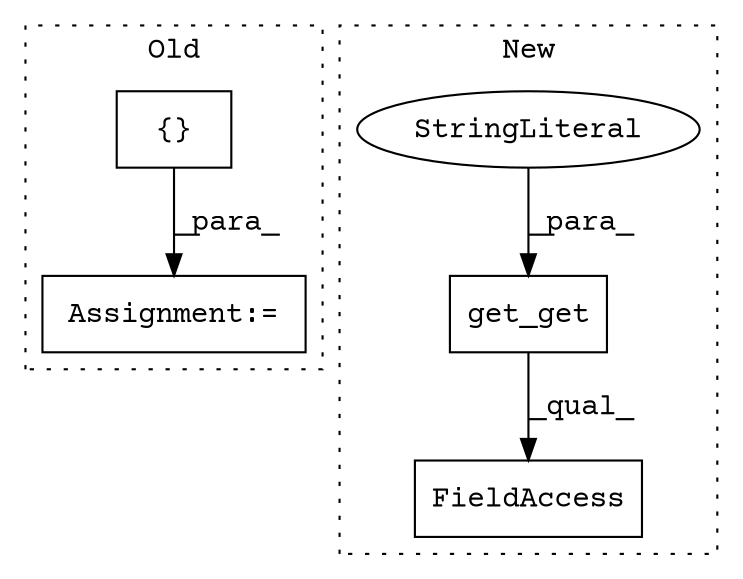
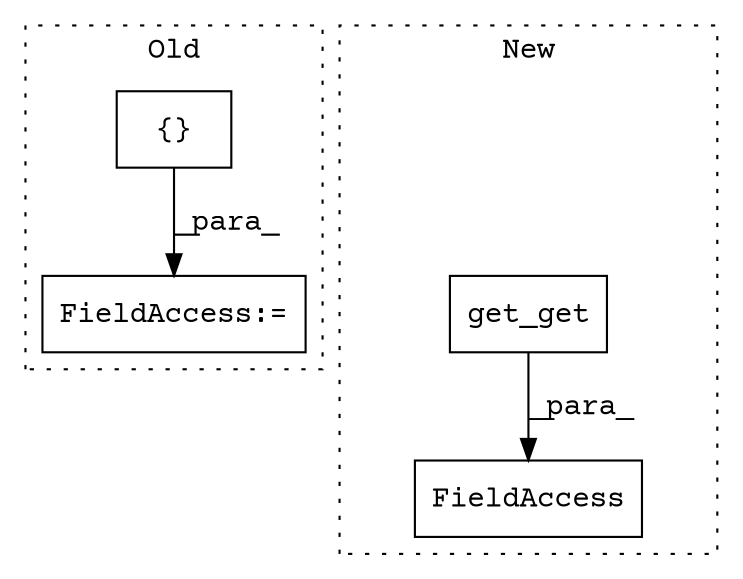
node "StringLiteral": removed
node "Assignment:=": label "Assignment:=" -> "FieldAccess:="
edge "get_get" -> "FieldAccess": label "_qual_" -> "_para_"
